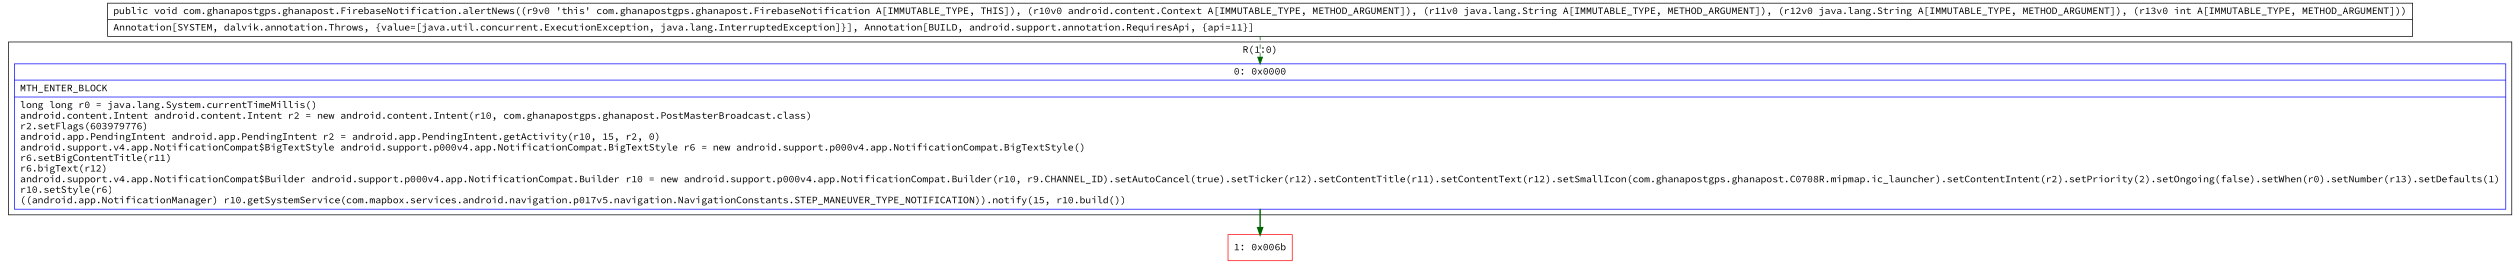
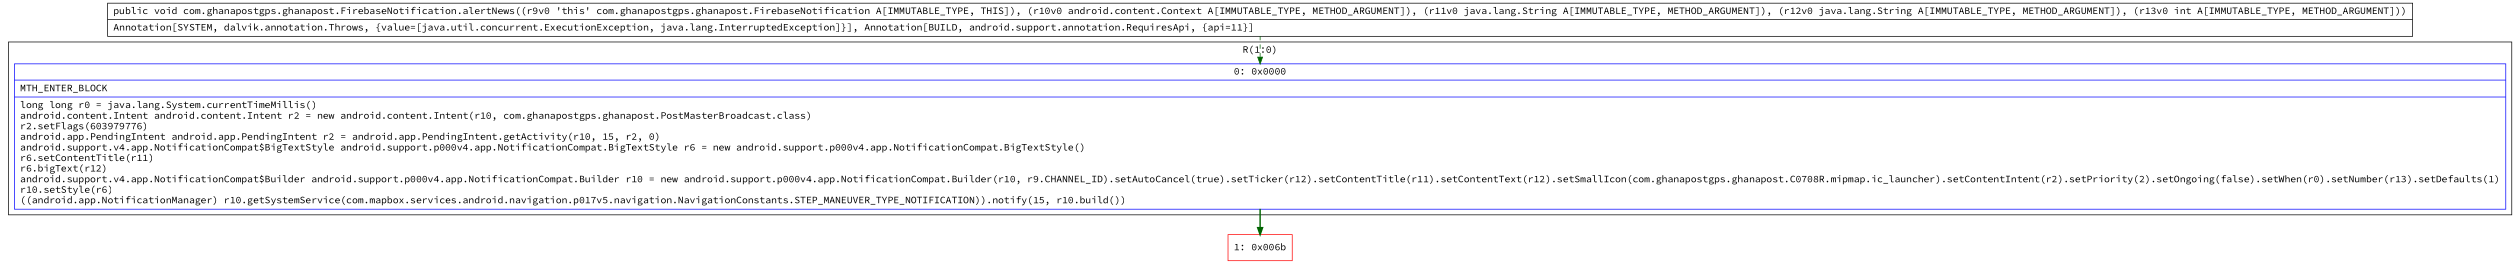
node "0: 0x0000": text "r6.setBigContentTitle(r11)" -> "r6.setContentTitle(r11)"
